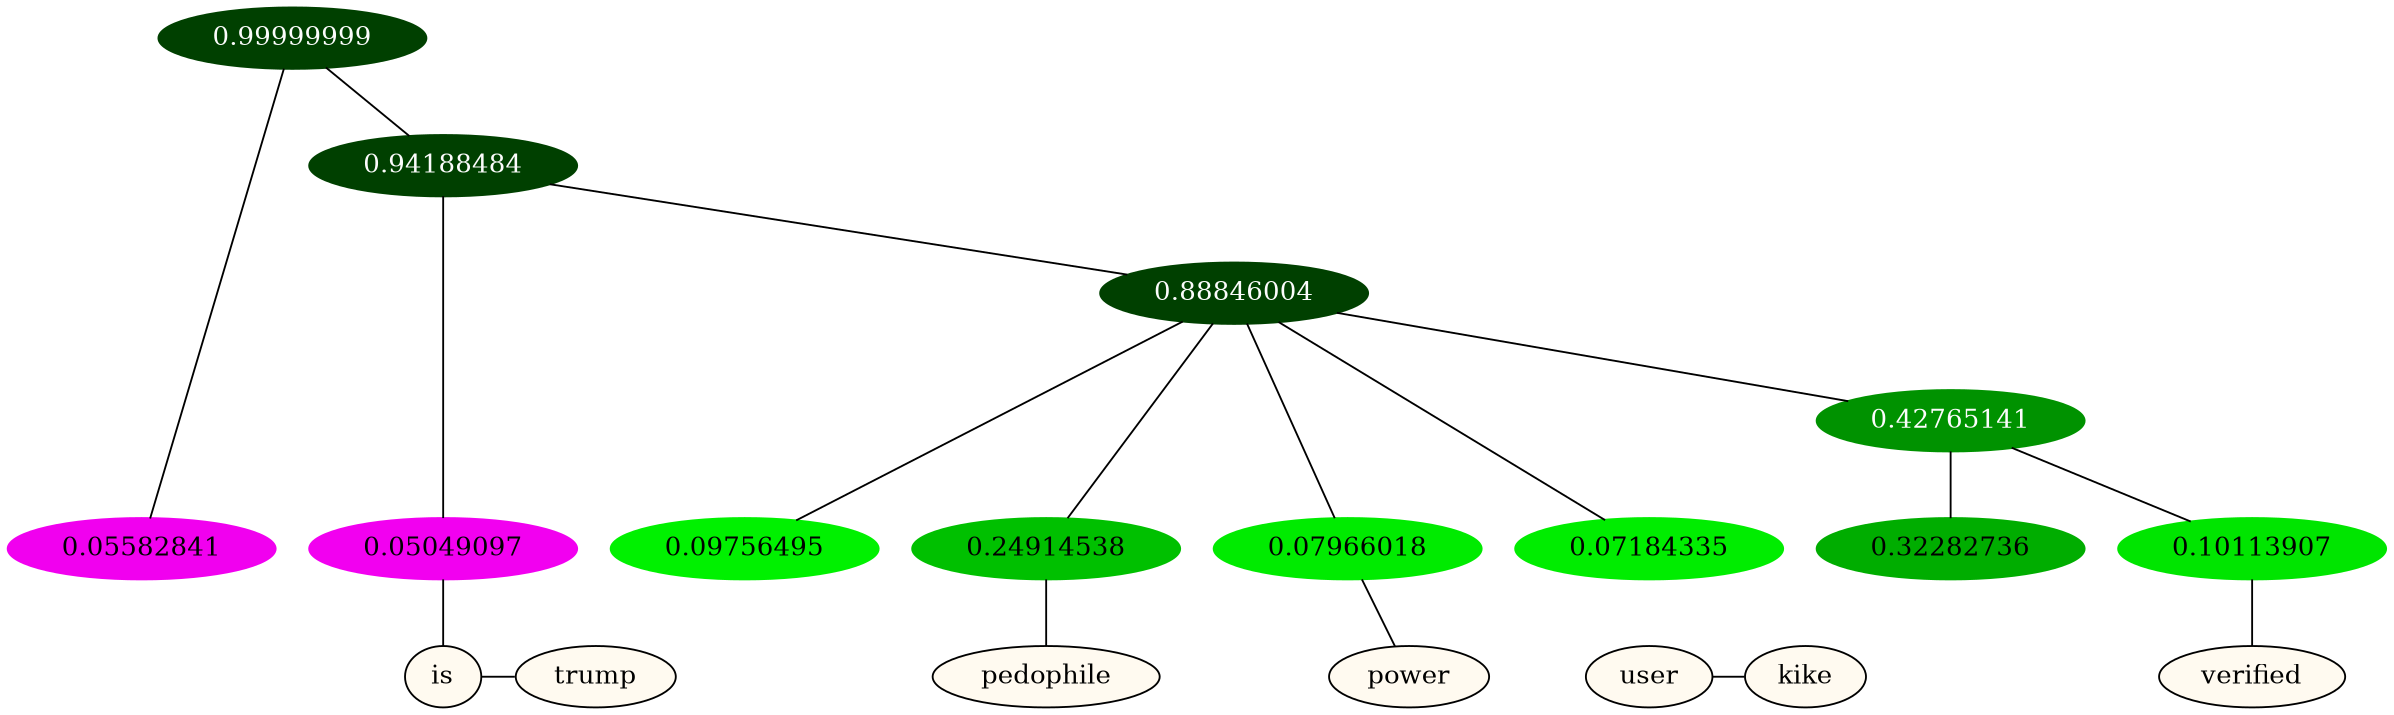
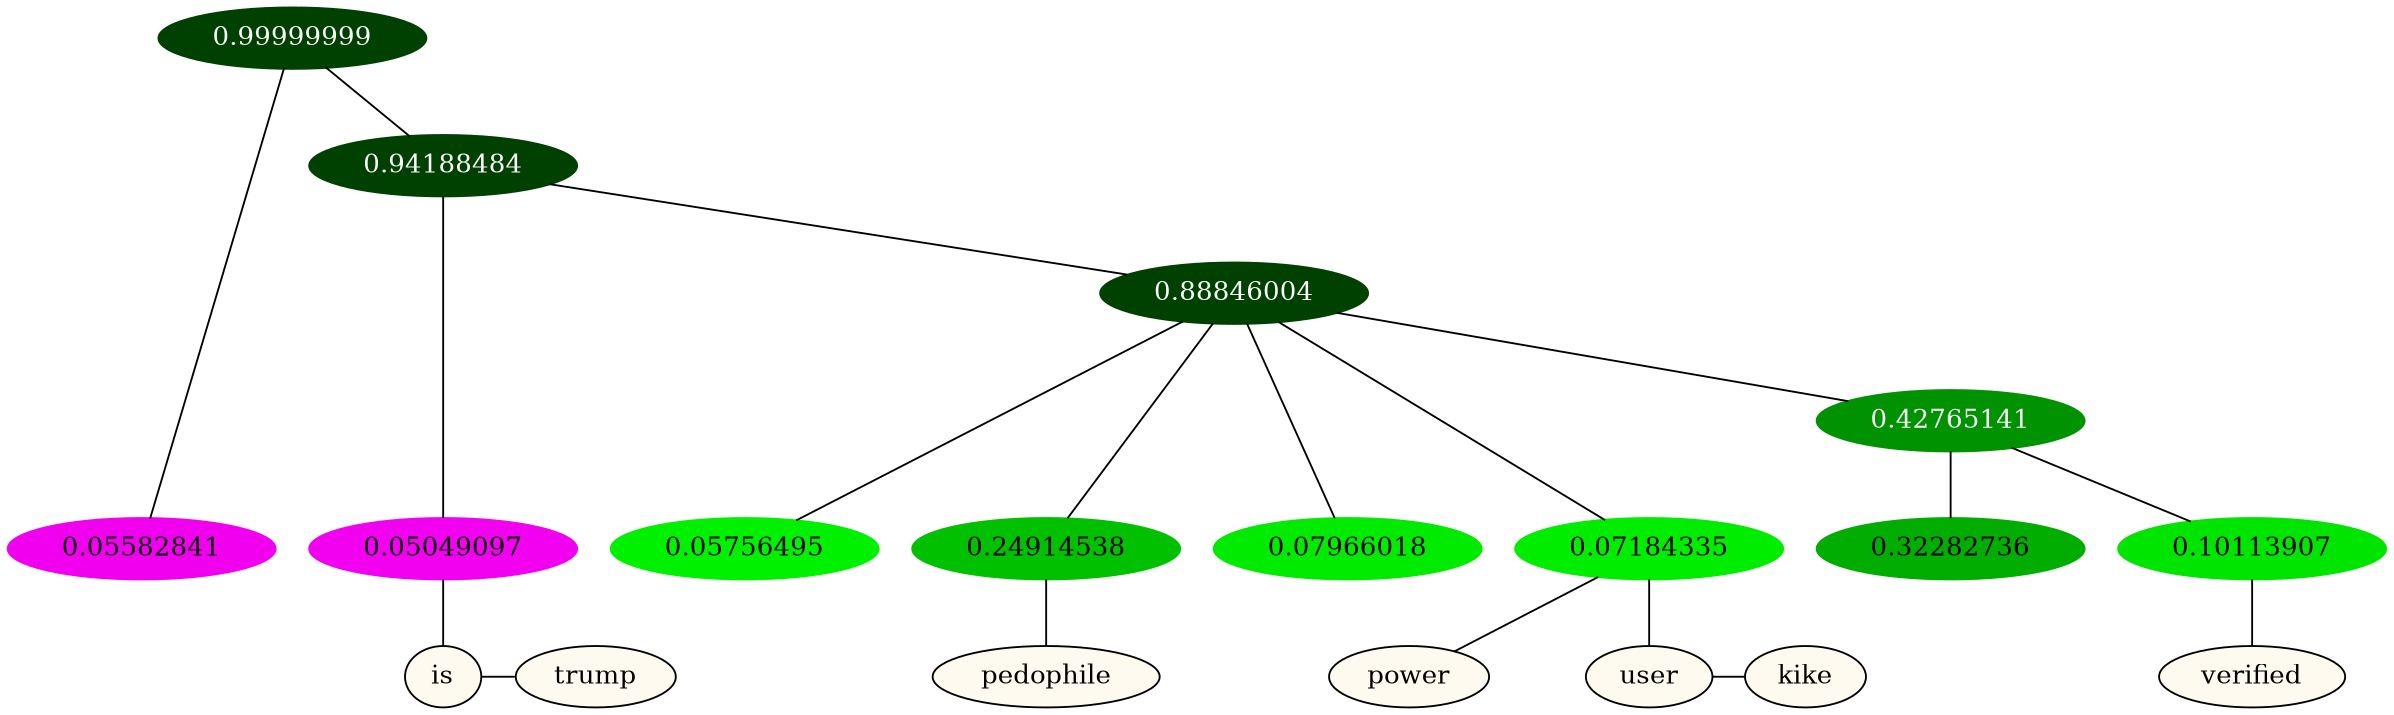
node "0.09756495": label "0.09756495" -> "0.05756495"
edge "0.07966018" -- "power": now "0.07184335" -- "power"
edge "0.07184335" -- "user": added
